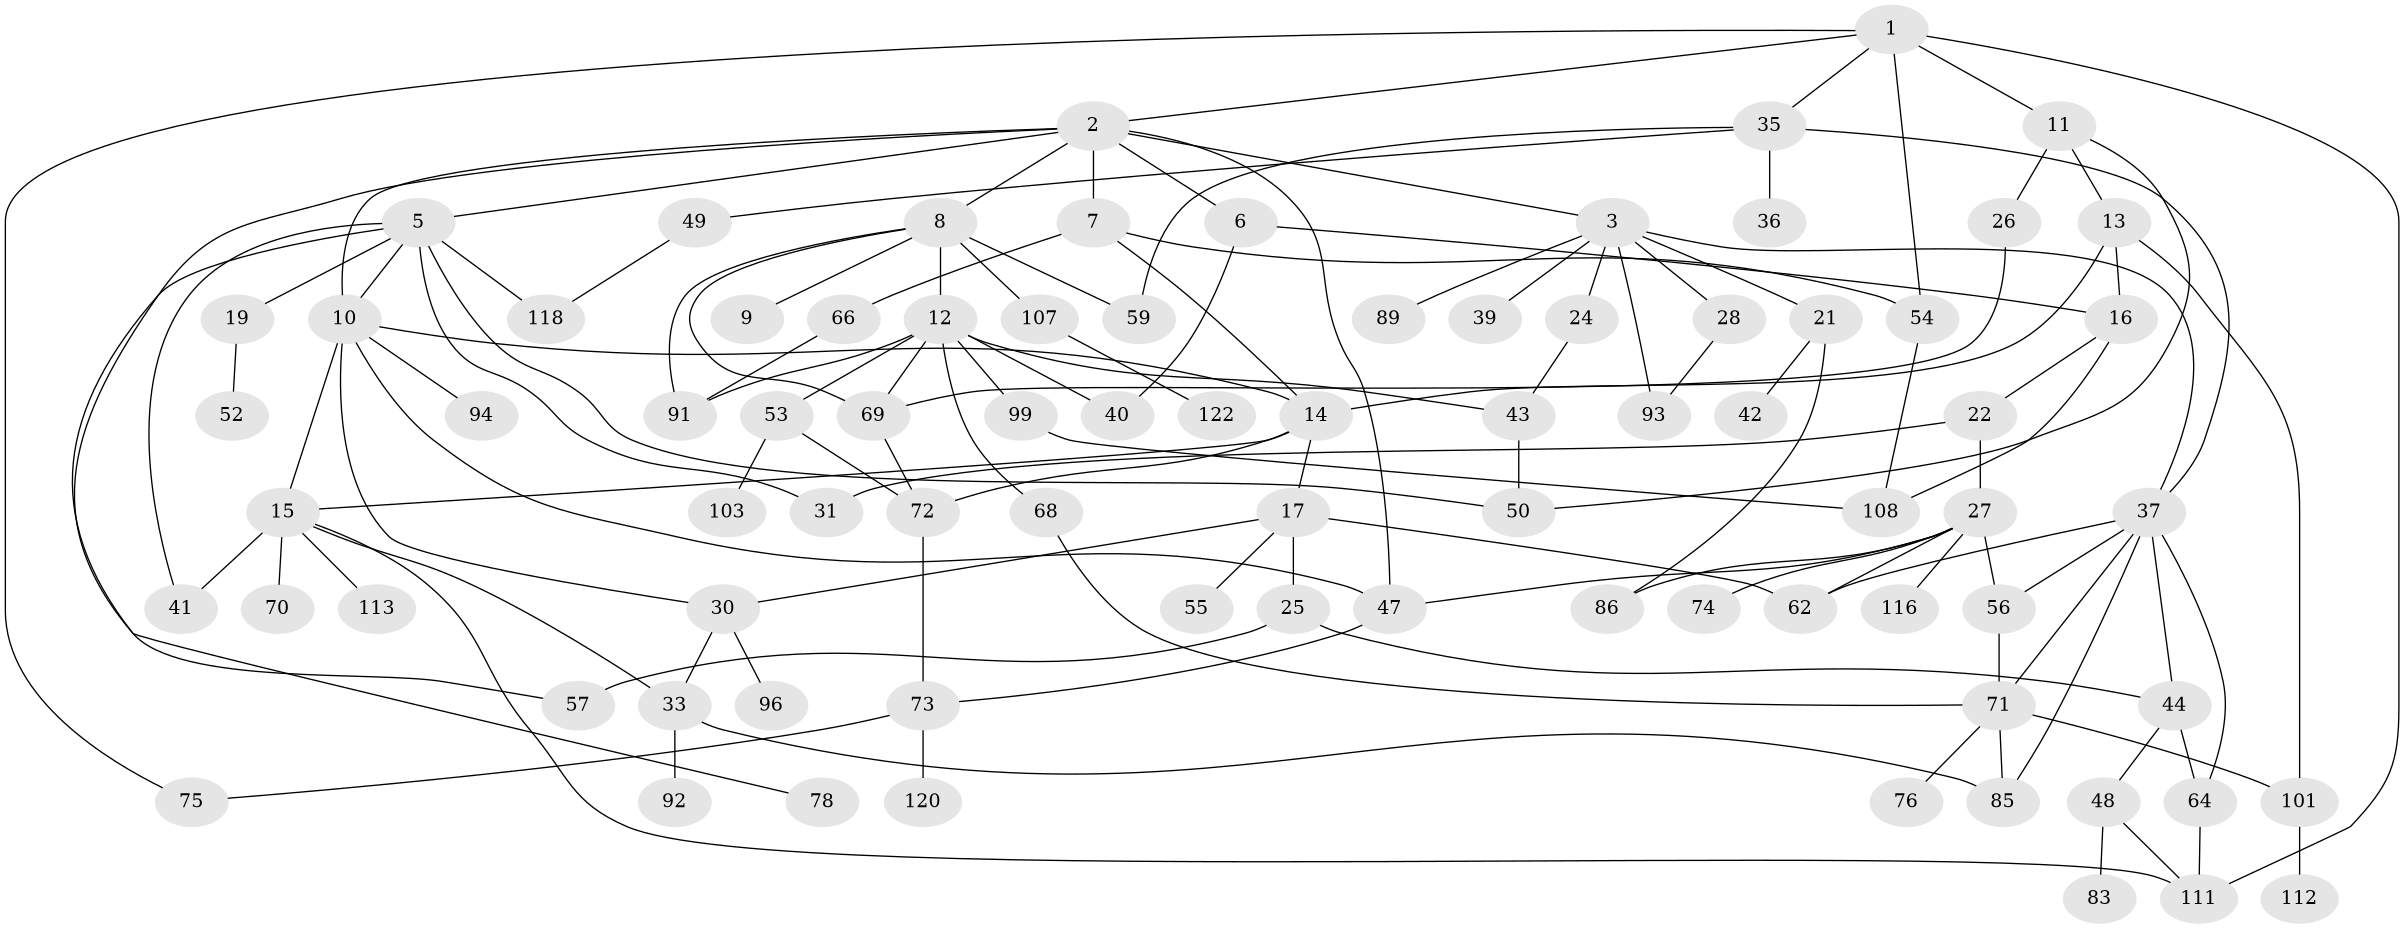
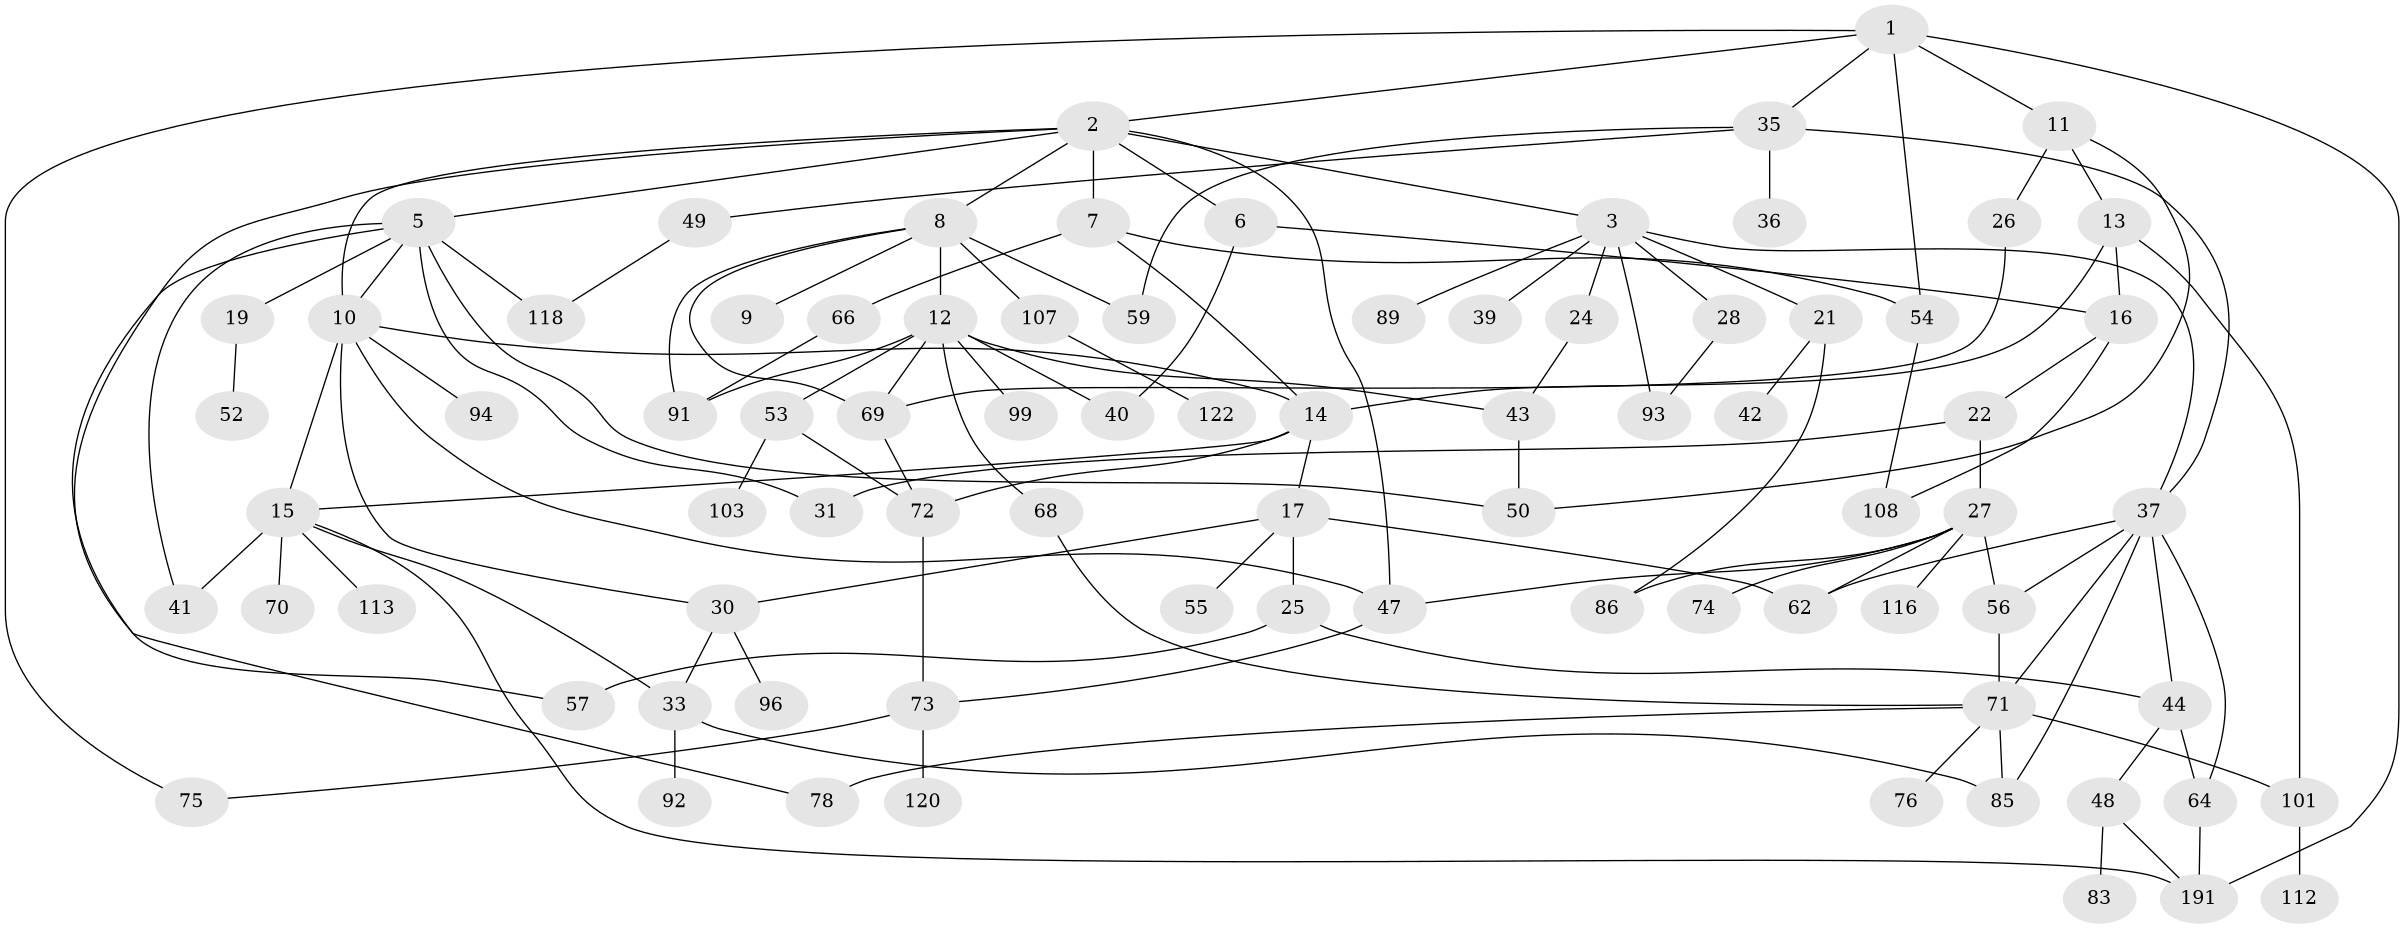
edge "99" -- "108": removed
edge "71" -- "78": added
node "111": label "111" -> "191"
